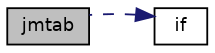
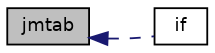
edge "jmtab" -> "if": reversed
